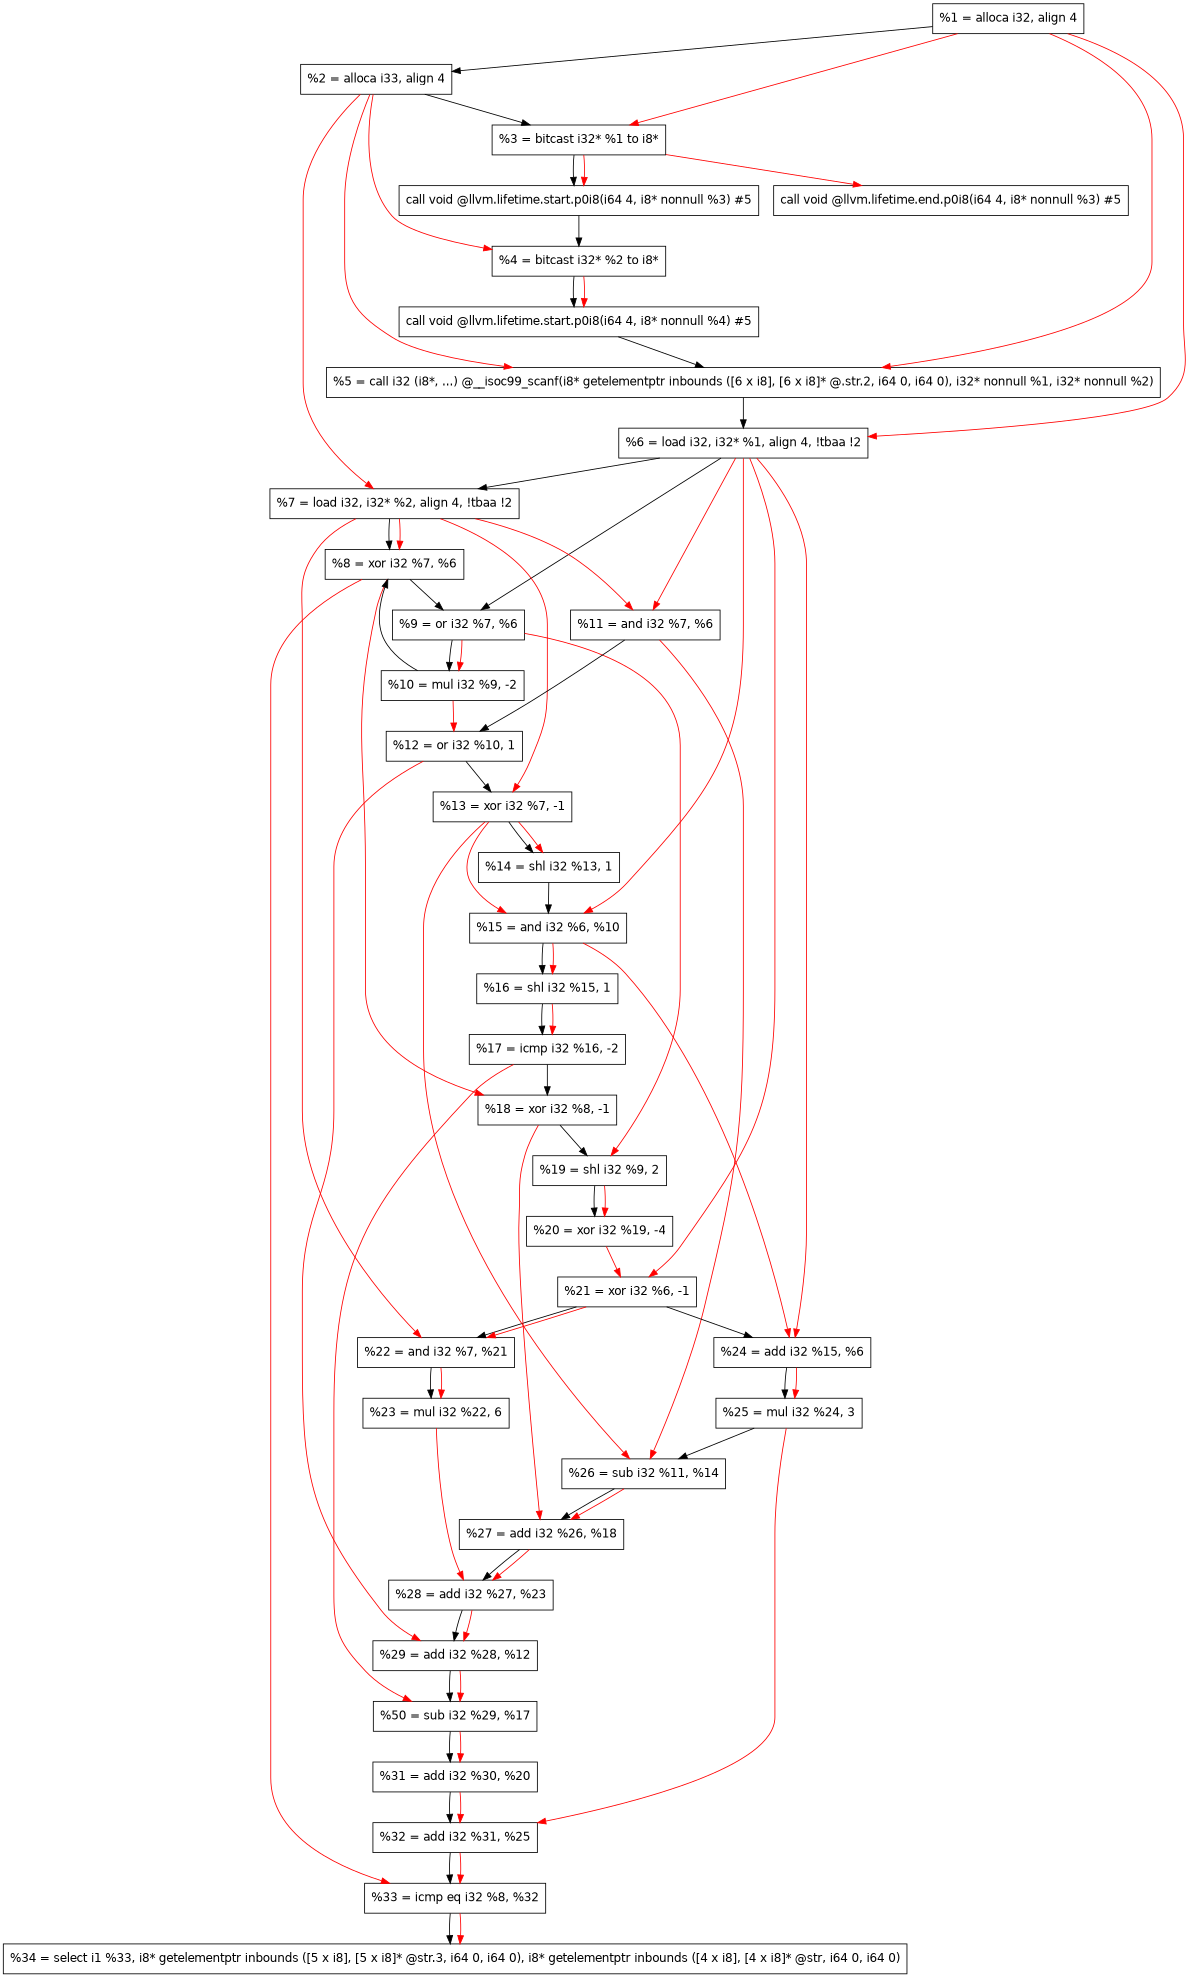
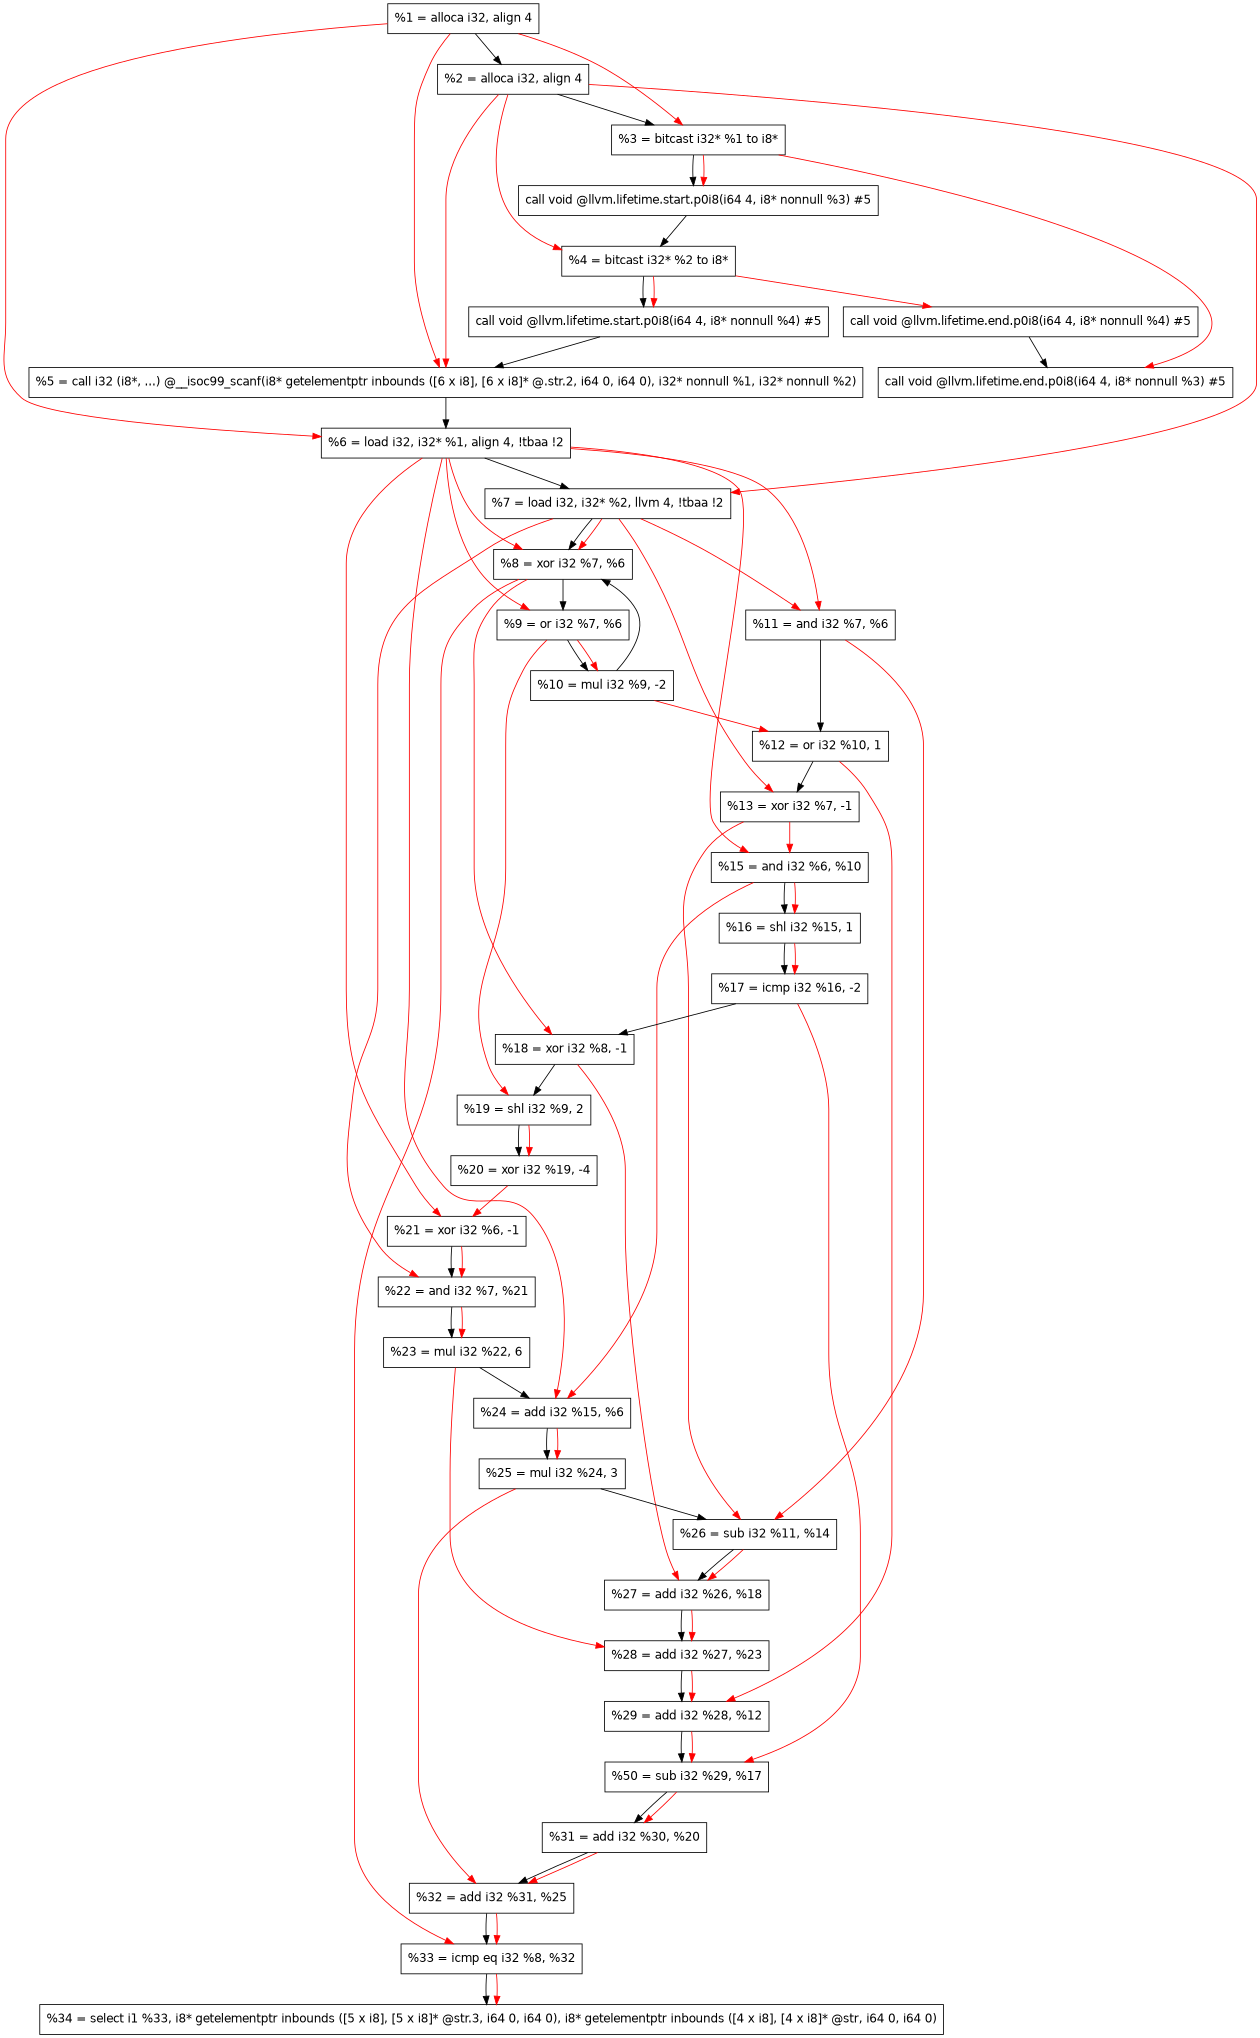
node "%2 = alloca i33, align 4": label "%2 = alloca i33, align 4" -> "%2 = alloca i32, align 4"
node "call void @llvm.lifetime.end.p0i8(i64 4, i8* nonnull %4) #5": added
node "%7 = load i32, i32* %2, align 4, !tbaa !2": label "%7 = load i32, i32* %2, align 4, !tbaa !2" -> "%7 = load i32, i32* %2, llvm 4, !tbaa !2"
edge "%6 = load i32, i32* %1, align 4, !tbaa !2" -> "%8 = xor i32 %7, %6": added
edge "%6 = load i32, i32* %1, align 4, !tbaa !2" -> "%9 = or i32 %7, %6": color black -> red
node "%14 = shl i32 %13, 1": removed
edge "%21 = xor i32 %6, -1" -> "%24 = add i32 %15, %6": now "%23 = mul i32 %22, 6" -> "%24 = add i32 %15, %6"
